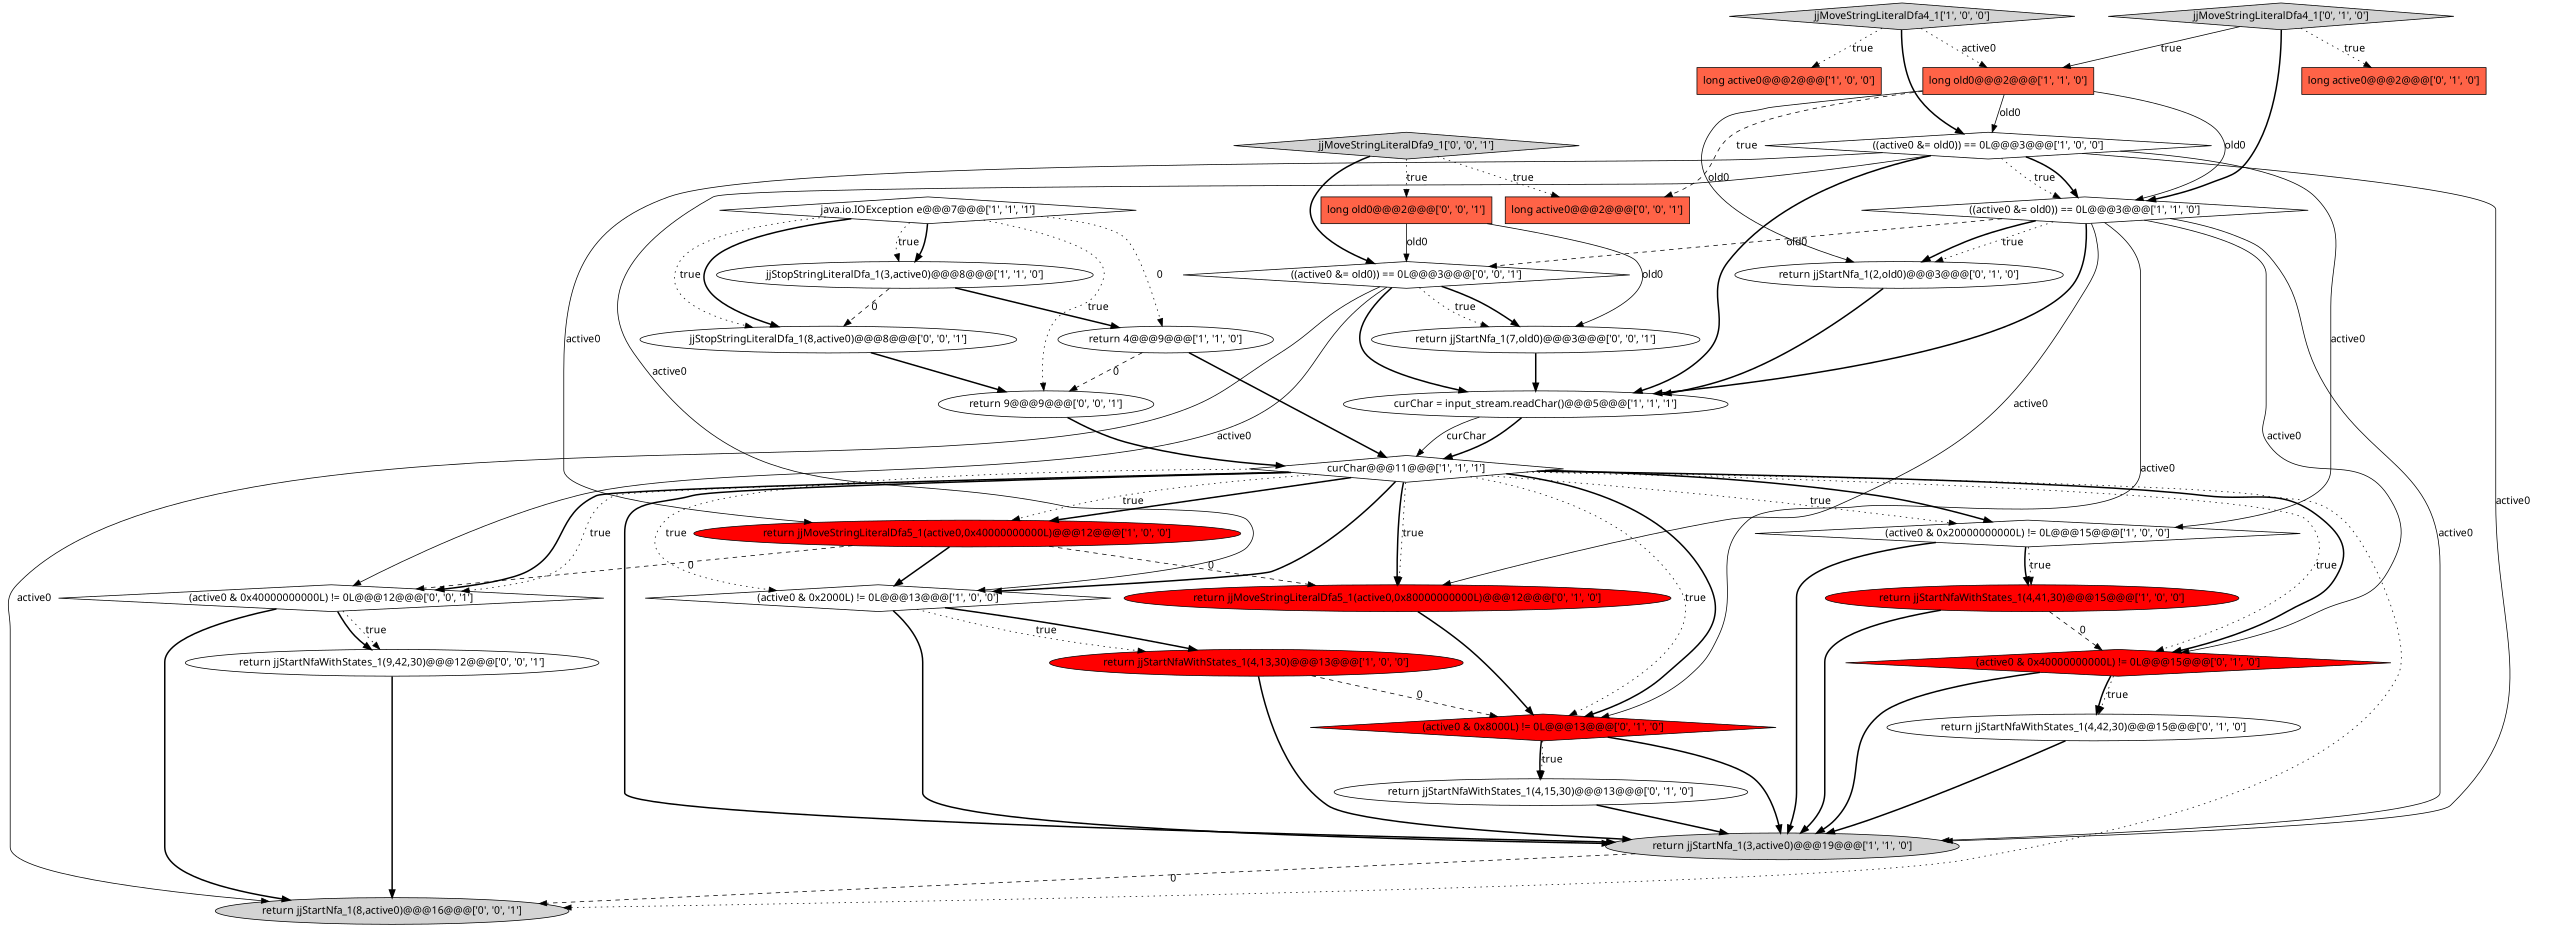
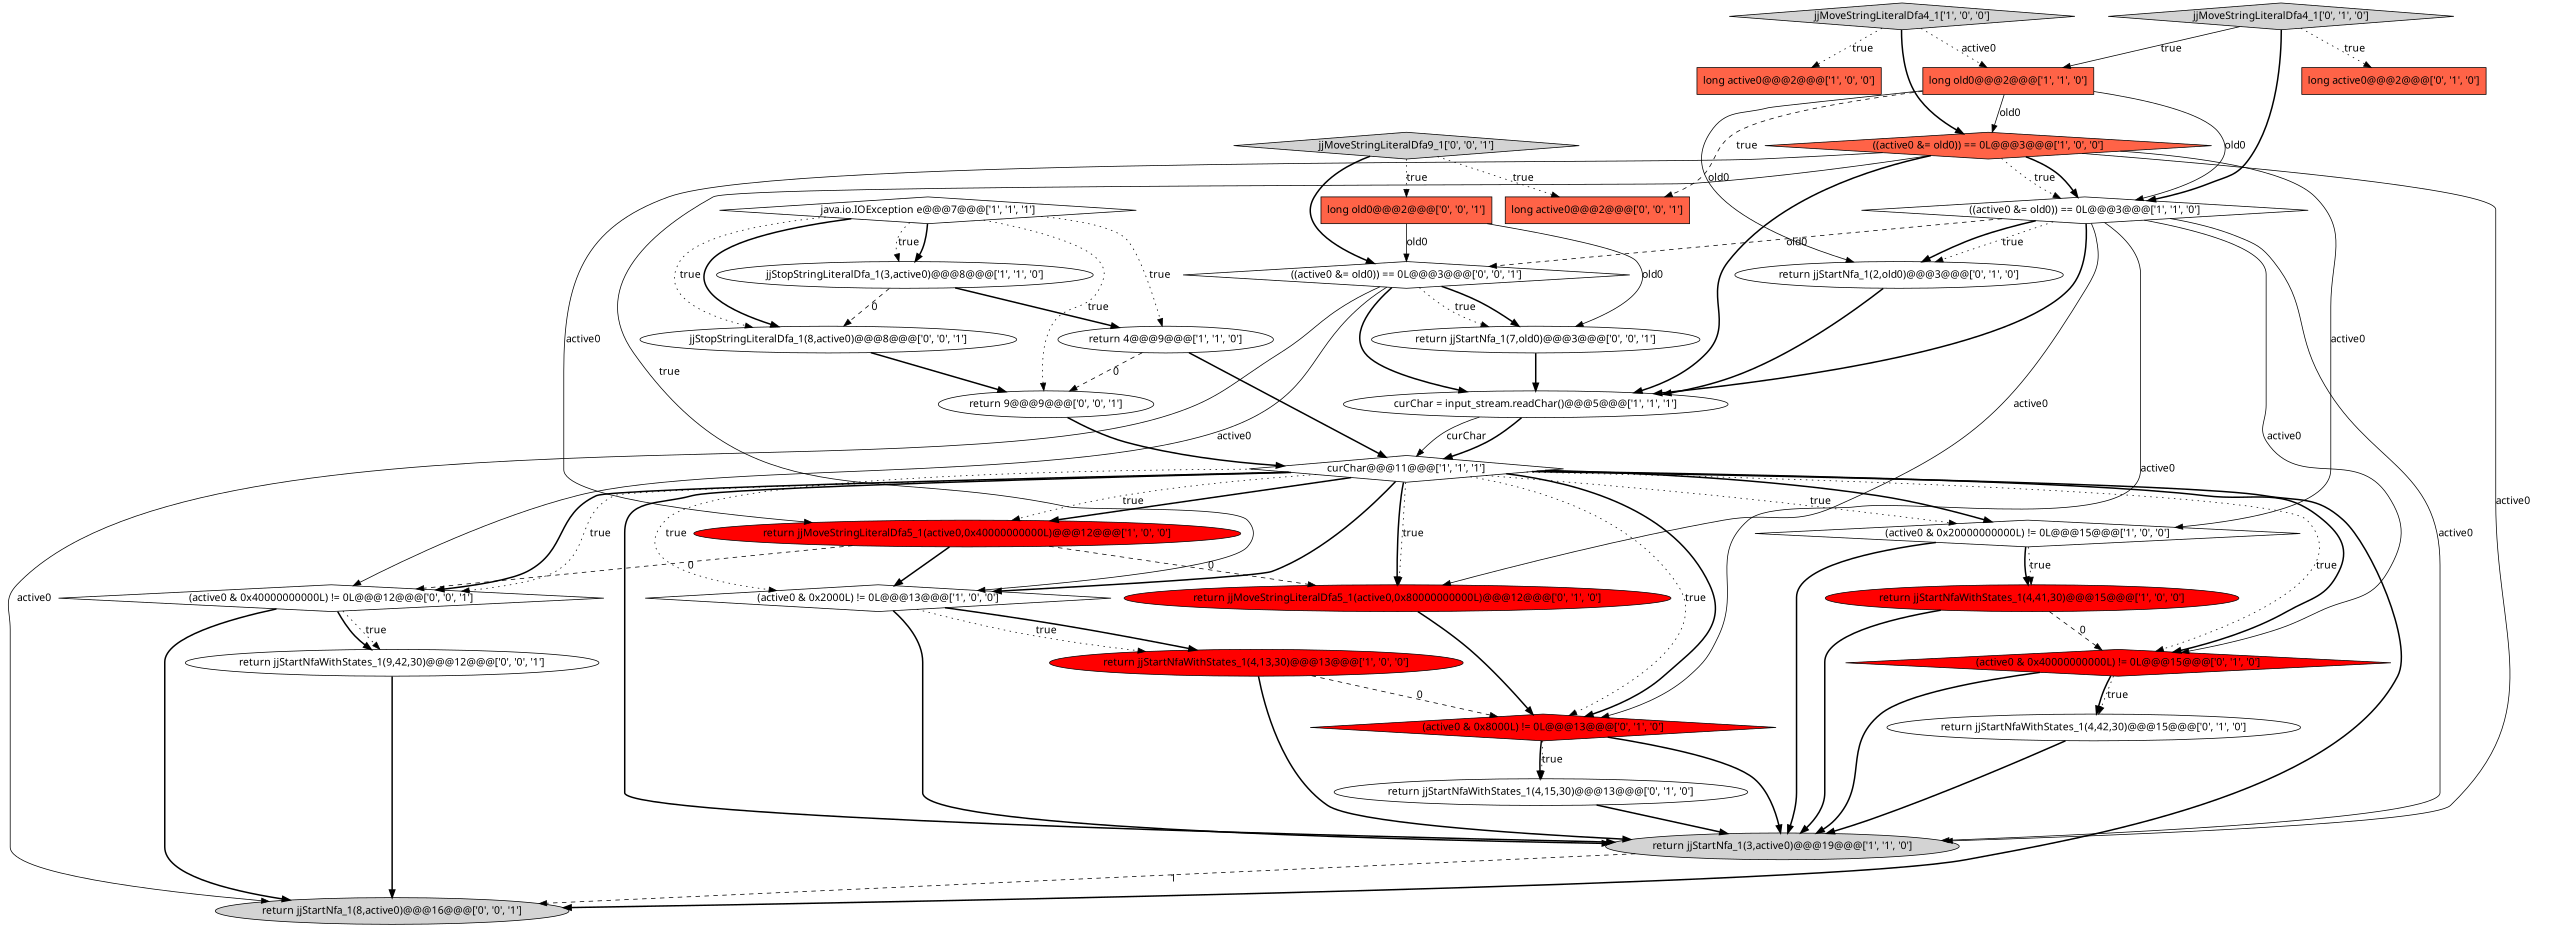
node "((active0 &= old0)) == 0L@@@3@@@['1', '0', '0']": fillcolor white -> tomato
edge "java.io.IOException e@@@7@@@['1', '1', '1']" -> "return 4@@@9@@@['1', '1', '0']": label "0" -> "true"
edge "((active0 &= old0)) == 0L@@@3@@@['1', '0', '0']" -> "(active0 & 0x2000L) != 0L@@@13@@@['1', '0', '0']": label "active0" -> "true"
edge "curChar@@@11@@@['1', '1', '1']" -> "return jjStartNfa_1(8,active0)@@@16@@@['0', '0', '1']": style dotted -> bold
edge "return jjStartNfa_1(3,active0)@@@19@@@['1', '1', '0']" -> "return jjStartNfa_1(8,active0)@@@16@@@['0', '0', '1']": label "0" -> "1"
